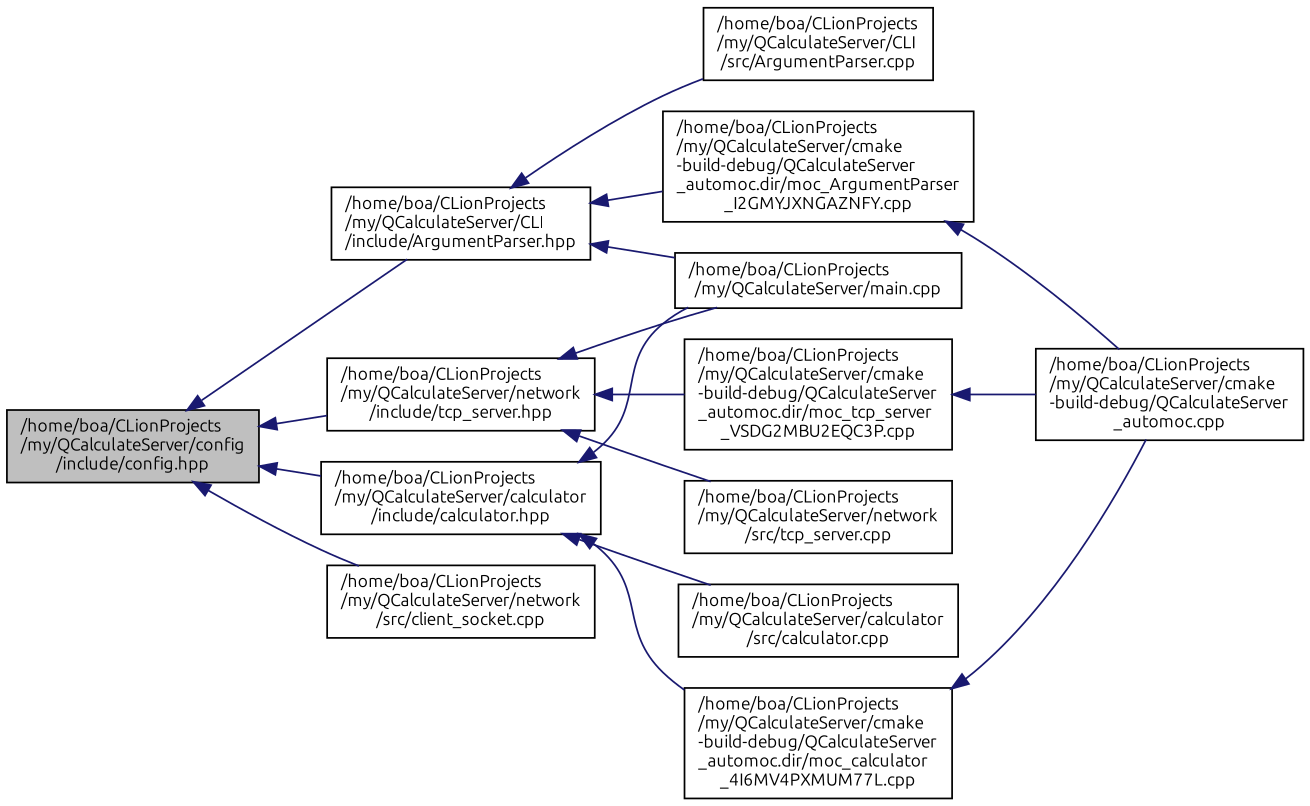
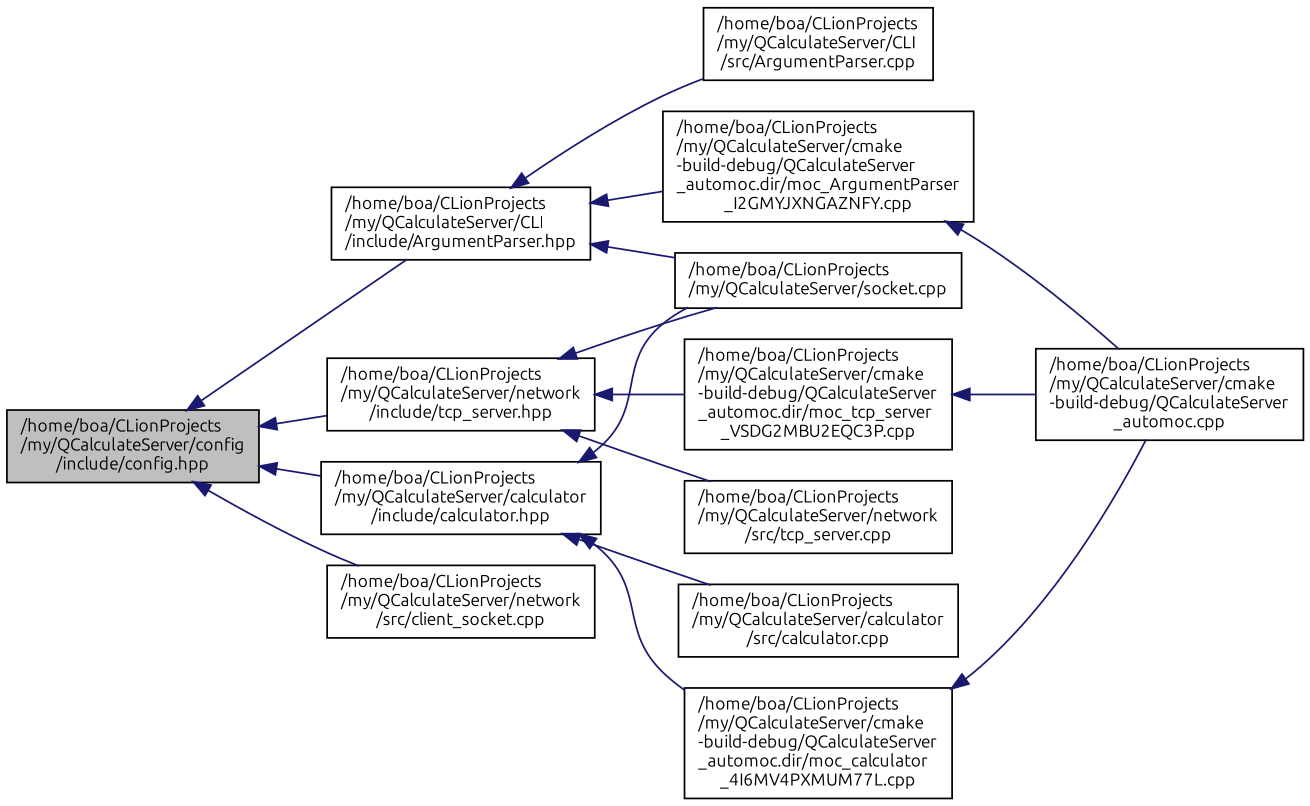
node "/home/boa/CLionProjects /my/QCalculateServer/main.cpp": label "/home/boa/CLionProjects /my/QCalculateServer/main.cpp" -> "/home/boa/CLionProjects /my/QCalculateServer/socket.cpp"
